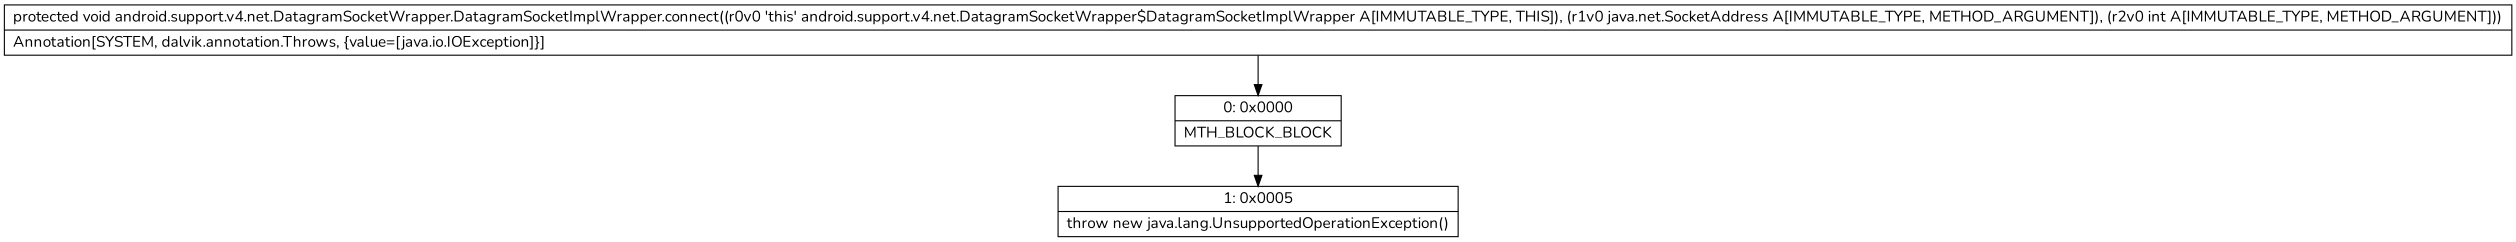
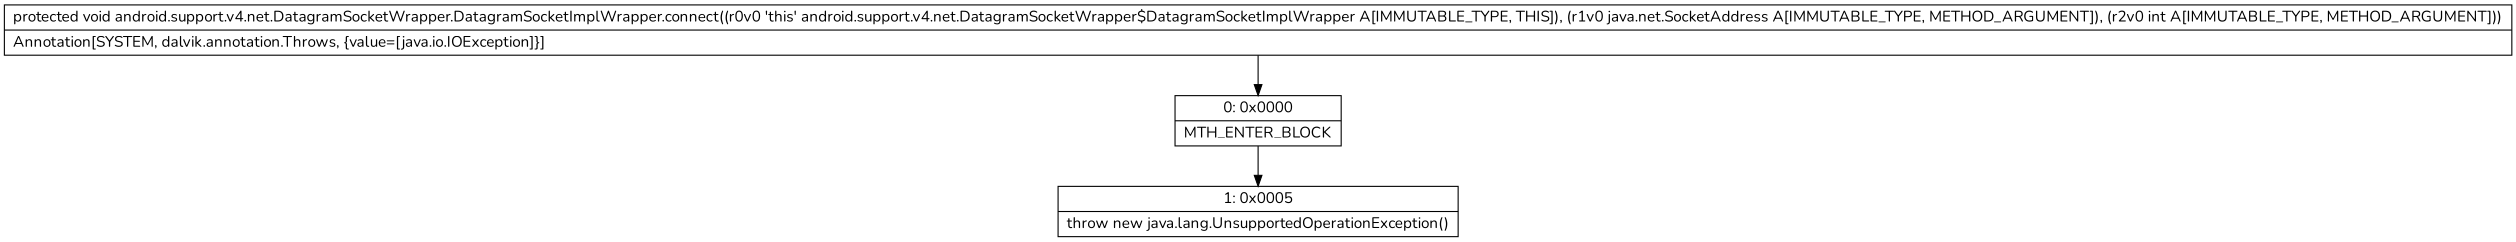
node "0: 0x0000": text "MTH_BLOCK_BLOCK" -> "MTH_ENTER_BLOCK"
